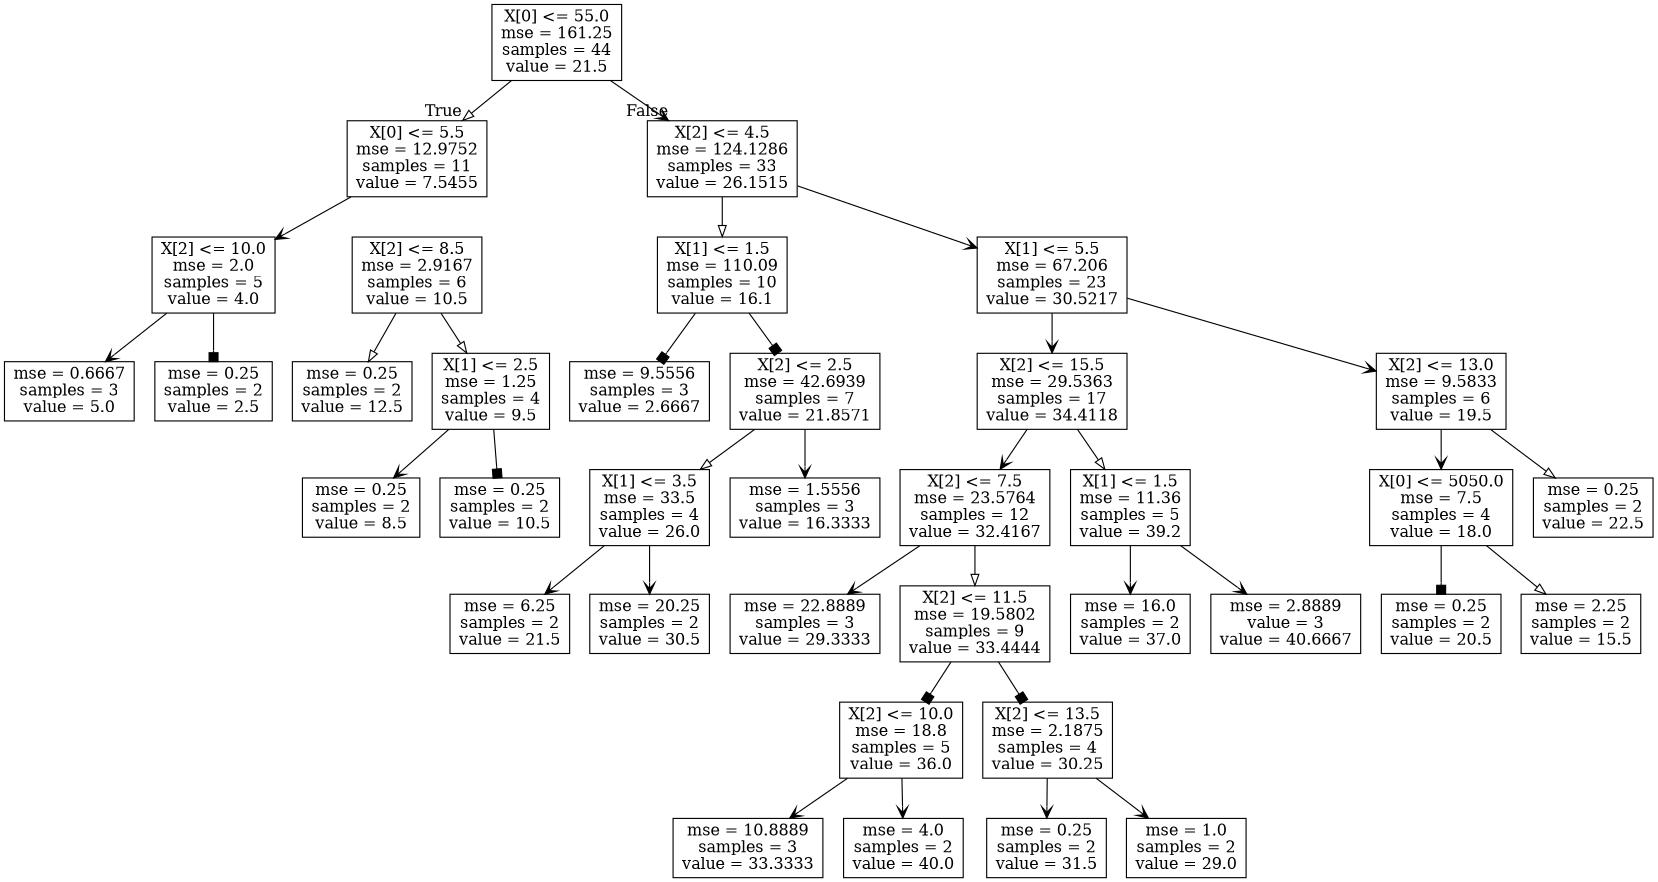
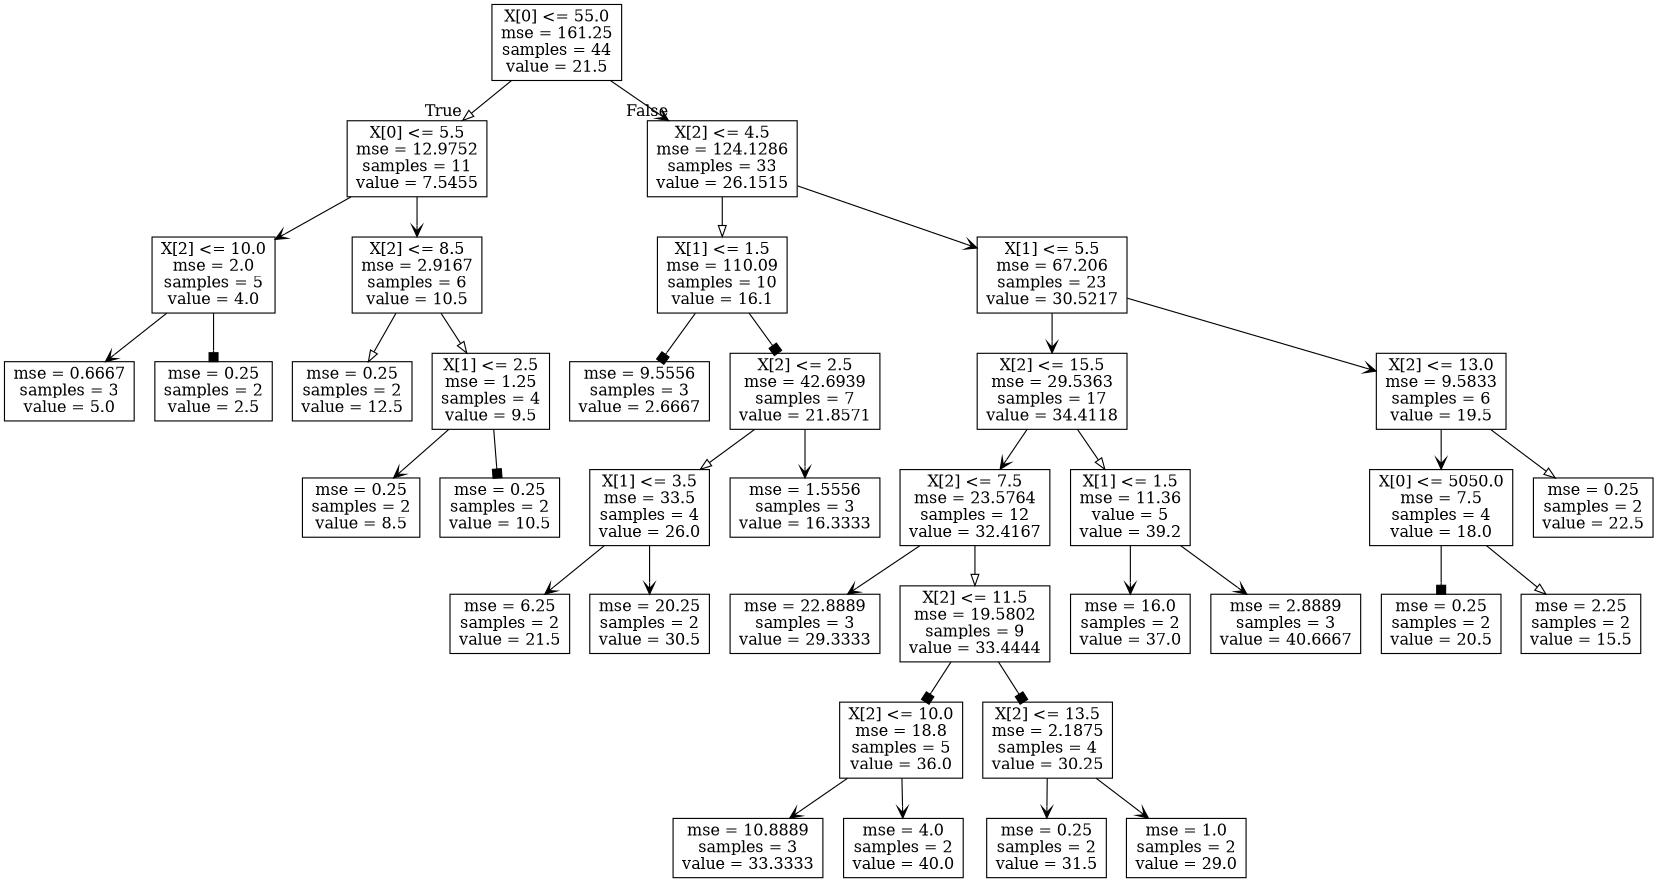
edge "X[0] <= 5.5 mse = 12.9752 samples = 11 value = 7.5455" -> "X[2] <= 8.5 mse = 2.9167 samples = 6 value = 10.5": added
node "X[1] <= 1.5 mse = 11.36 samples = 5 value = 39.2": label "X[1] <= 1.5 mse = 11.36 samples = 5 value = 39.2" -> "X[1] <= 1.5 mse = 11.36 value = 5 value = 39.2"
node "mse = 2.8889 value = 3 value = 40.6667": label "mse = 2.8889 value = 3 value = 40.6667" -> "mse = 2.8889 samples = 3 value = 40.6667"
